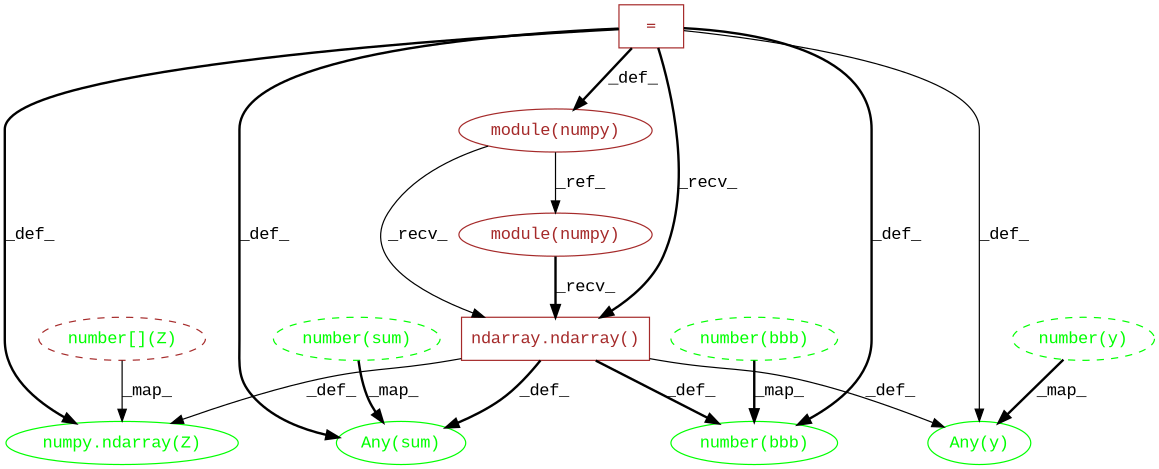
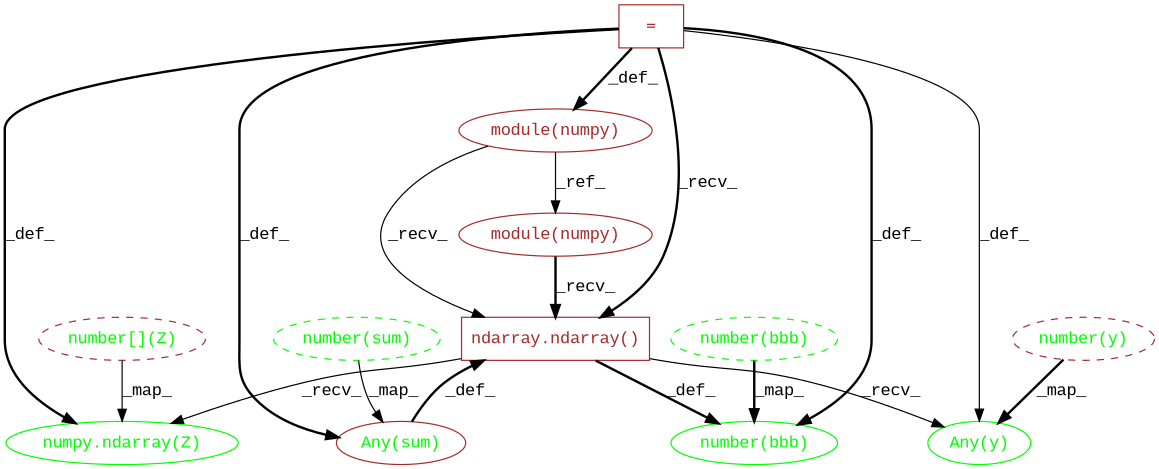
node "number(y)": color green -> brown
edge "number(sum)" -> "Any(sum)": style bold -> solid
edge "ndarray.ndarray()" -> "numpy.ndarray(Z)": label "_def_" -> "_recv_"
edge "ndarray.ndarray()" -> "Any(y)": label "_def_" -> "_recv_"
edge "ndarray.ndarray()" -> "Any(sum)": reversed
node "Any(sum)": color green -> brown
